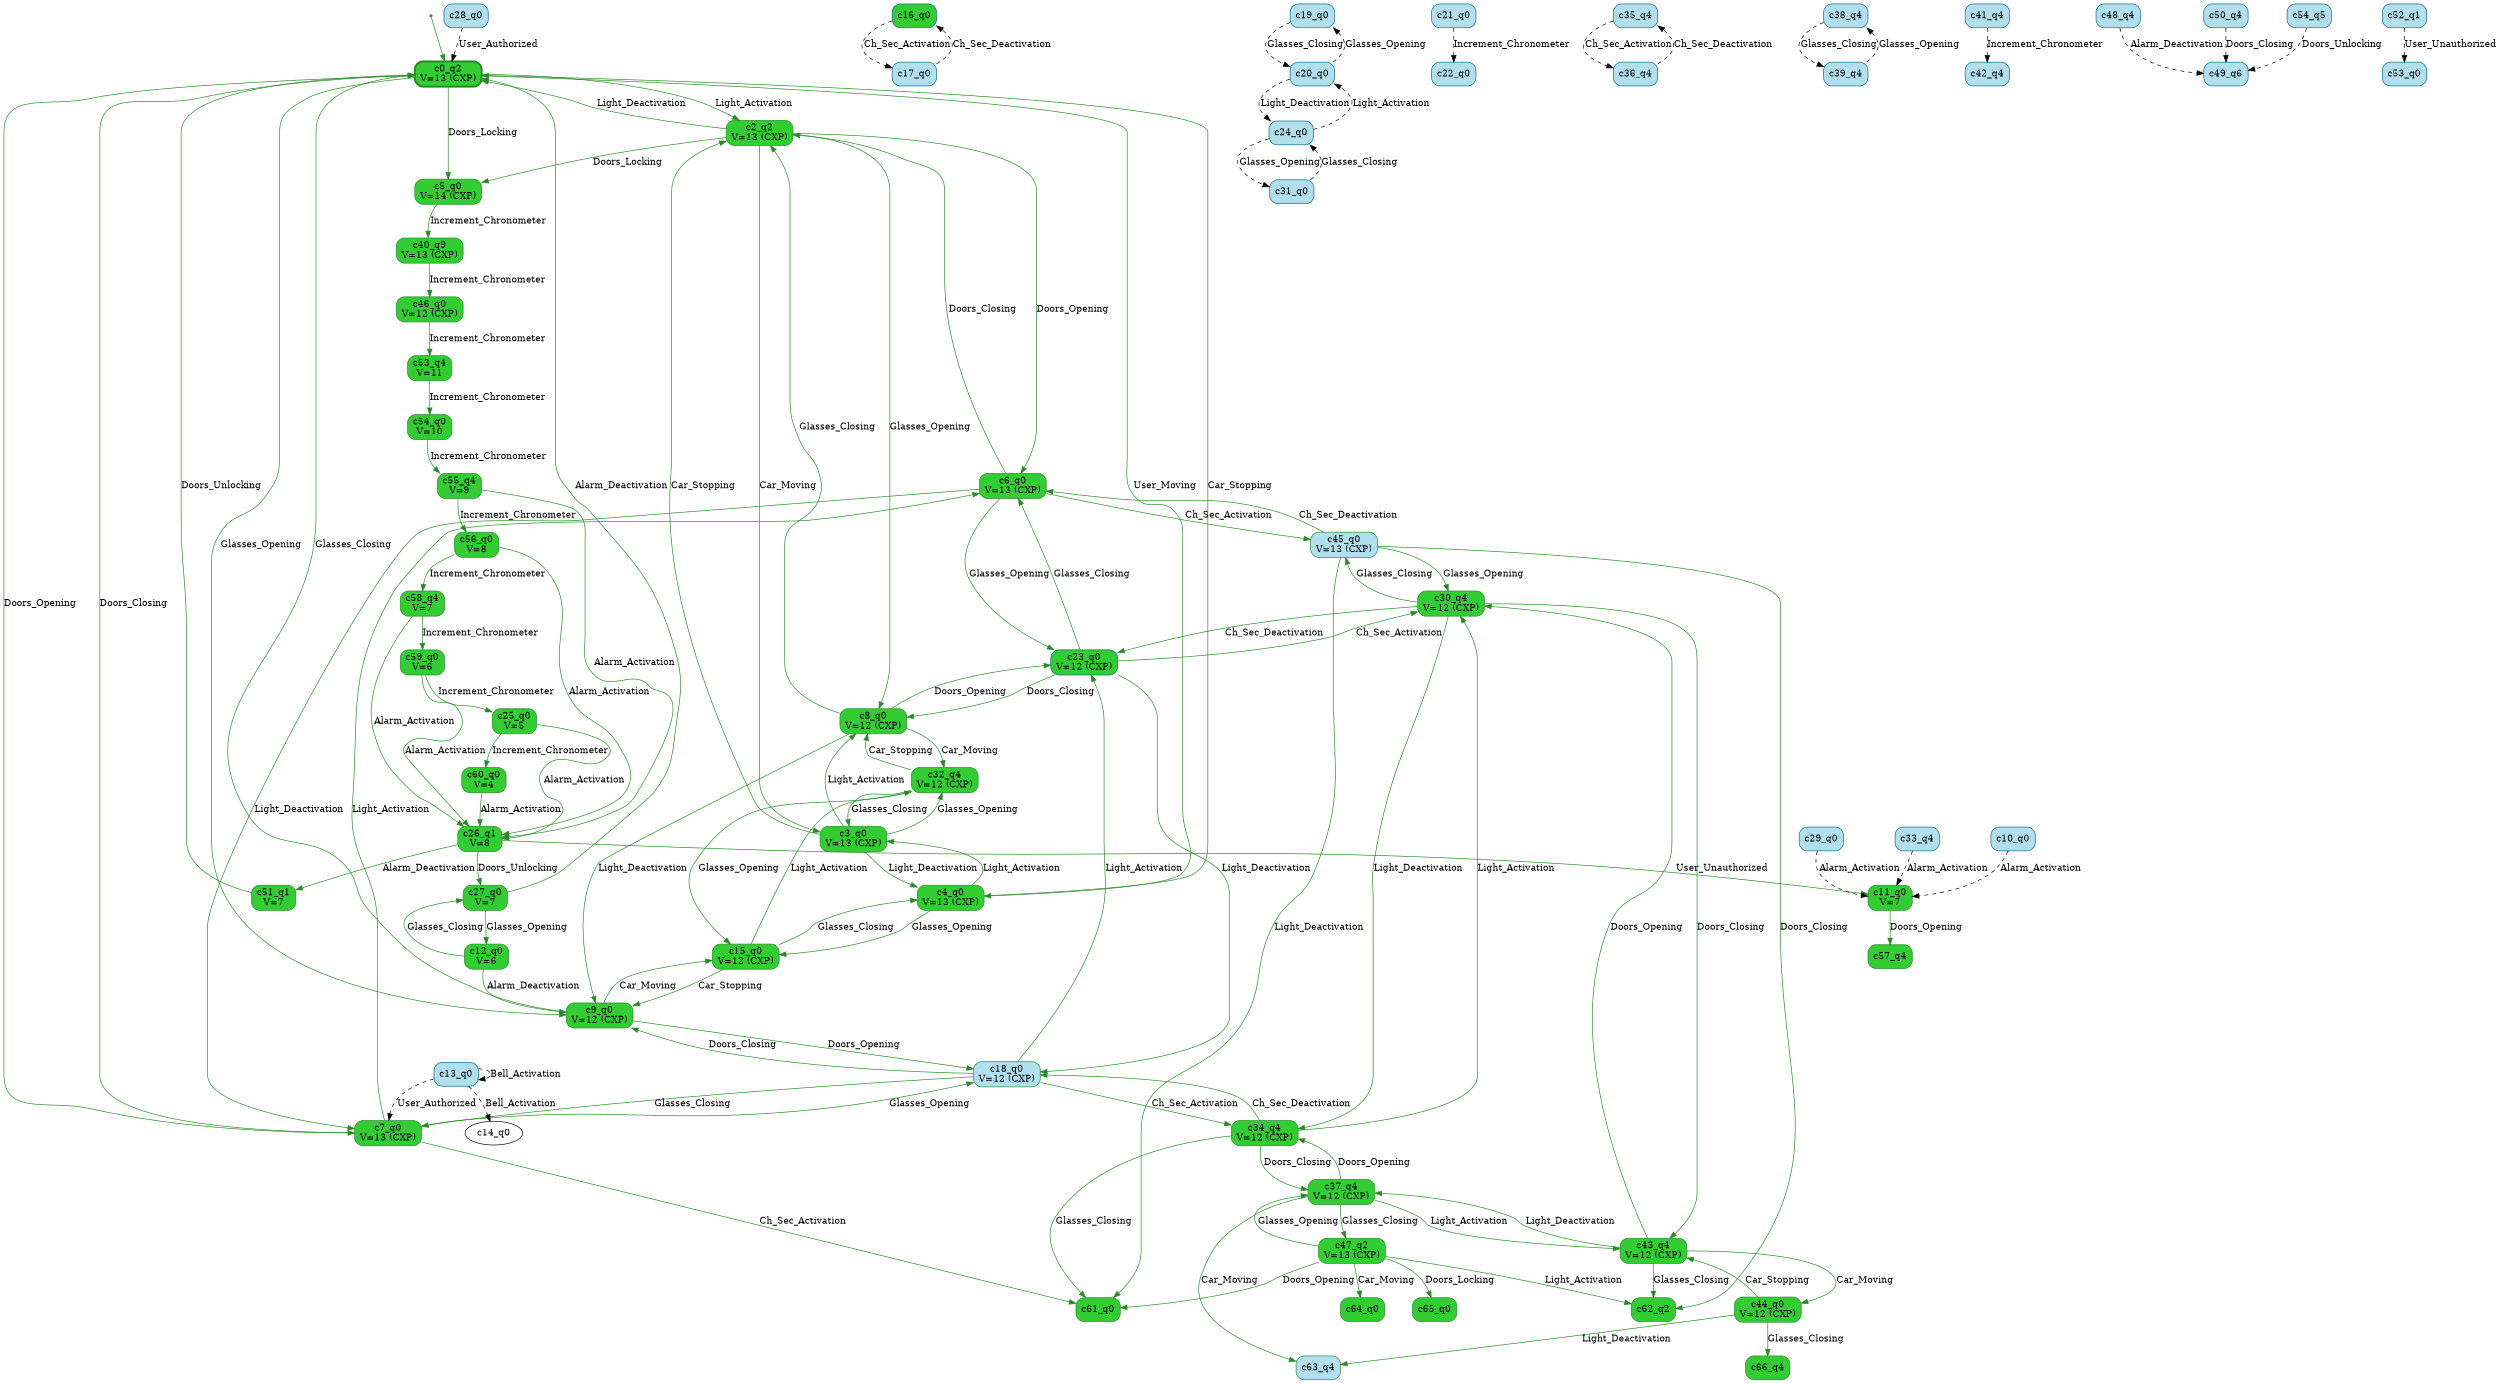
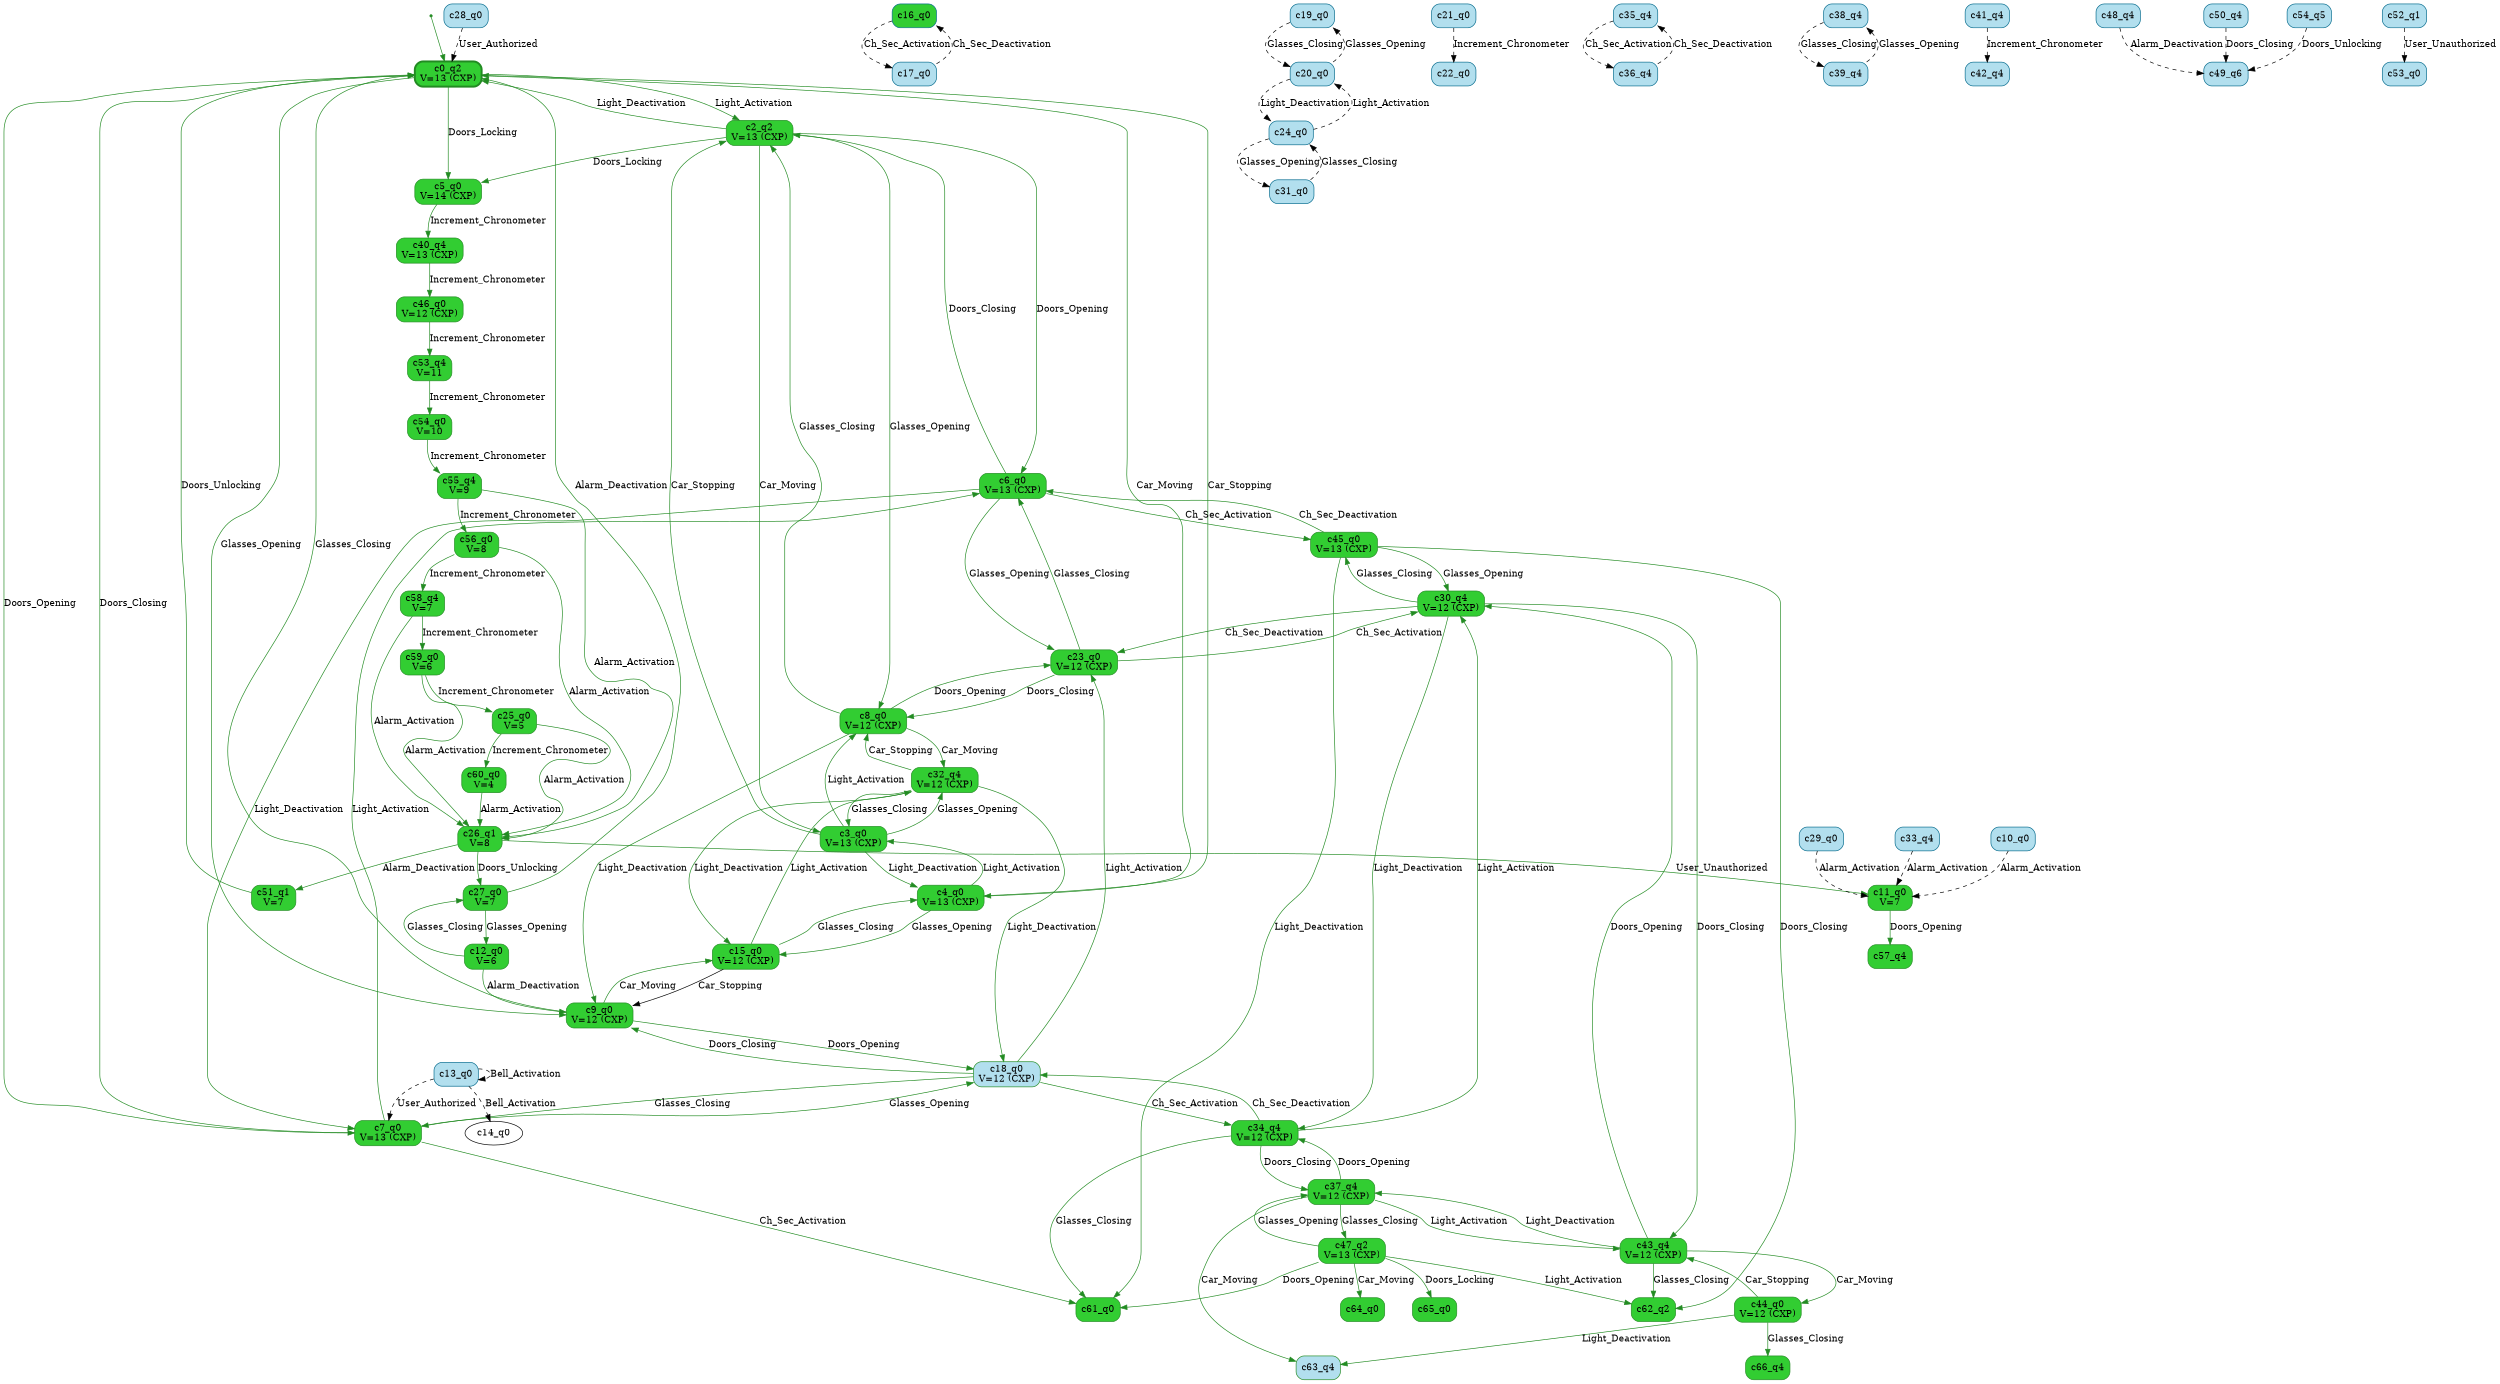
node "c40_q9 V=13 (CXP)": label "c40_q9 V=13 (CXP)" -> "c40_q4 V=13 (CXP)"
edge "c0_q2 V=13 (CXP)" -> "c4_q0 V=13 (CXP)": label "User_Moving" -> "Car_Moving"
node "c45_q0 V=13 (CXP)": fillcolor lightblue2 -> limegreen
node "c23_q0 V=12 (CXP)": color deepskyblue4 -> forestgreen
edge "c32_q4 V=12 (CXP)" -> "c15_q0 V=12 (CXP)": label "Glasses_Opening" -> "Light_Deactivation"
edge "c23_q0 V=12 (CXP)" -> "c18_q0 V=12 (CXP)": now "c32_q4 V=12 (CXP)" -> "c18_q0 V=12 (CXP)"
edge "c15_q0 V=12 (CXP)" -> "c9_q0 V=12 (CXP)": color forestgreen -> black
